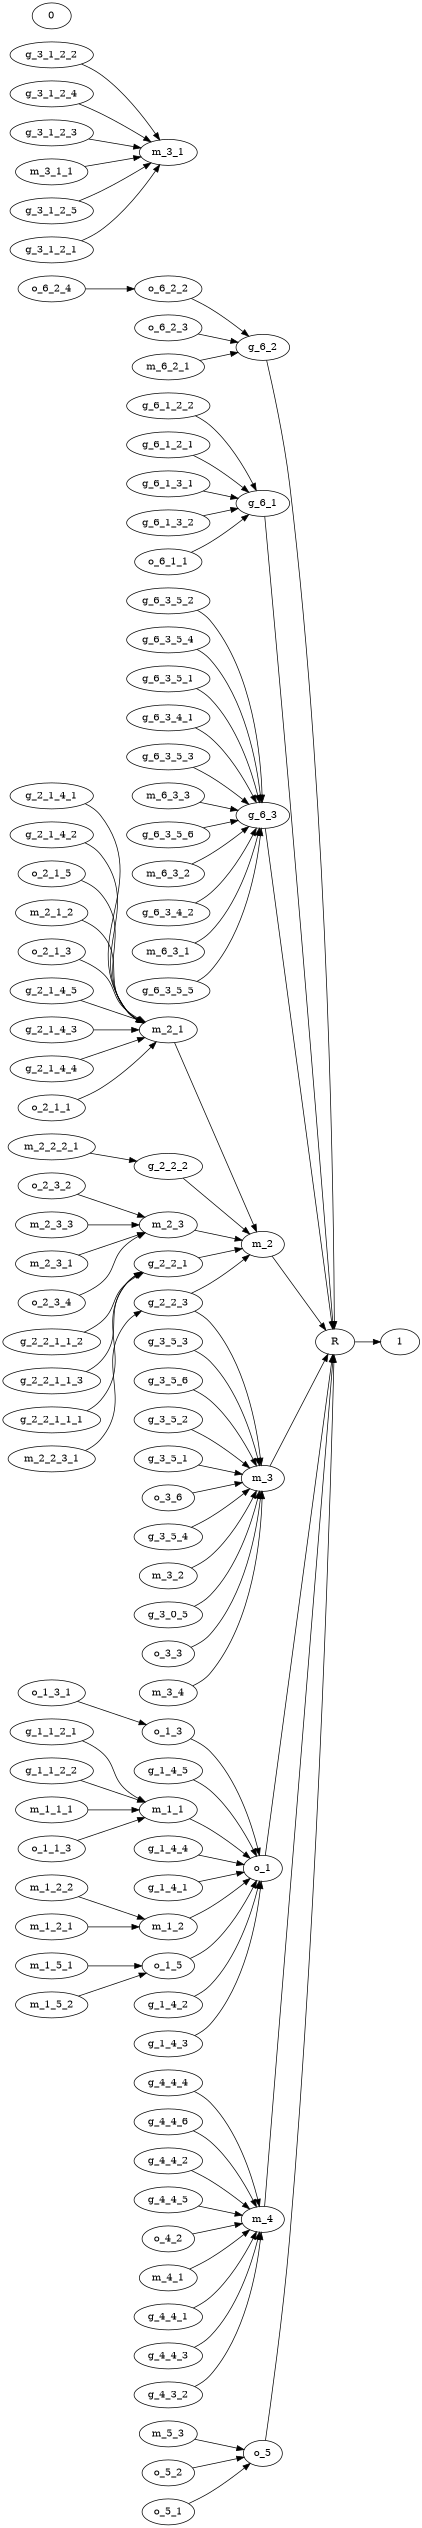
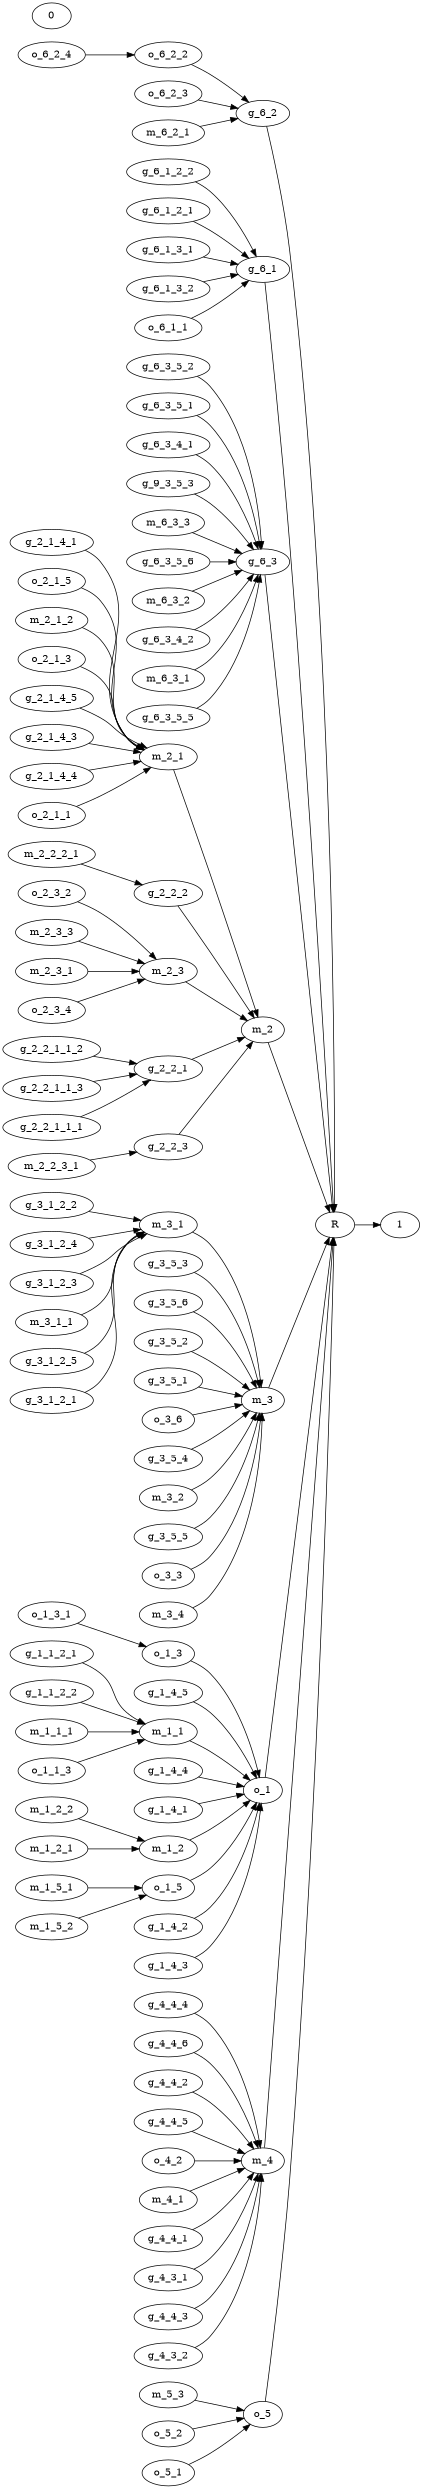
node "g_6_3_5_4": removed
node "g_6_3_5_3": label "g_6_3_5_3" -> "g_9_3_5_3"
node "g_2_1_4_2": removed
edge "g_2_2_3" -> "m_3": now "m_3_1" -> "m_3"
node "g_3_0_5": label "g_3_0_5" -> "g_3_5_5"
node "g_4_3_1": added
